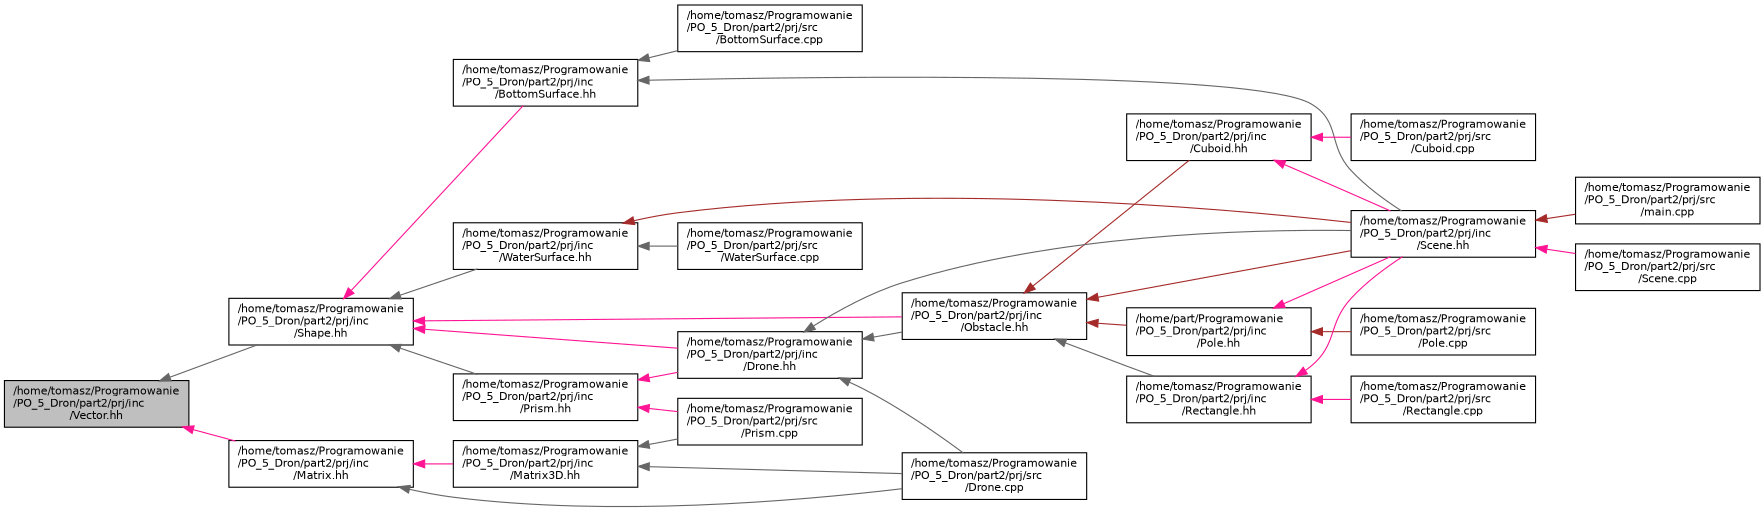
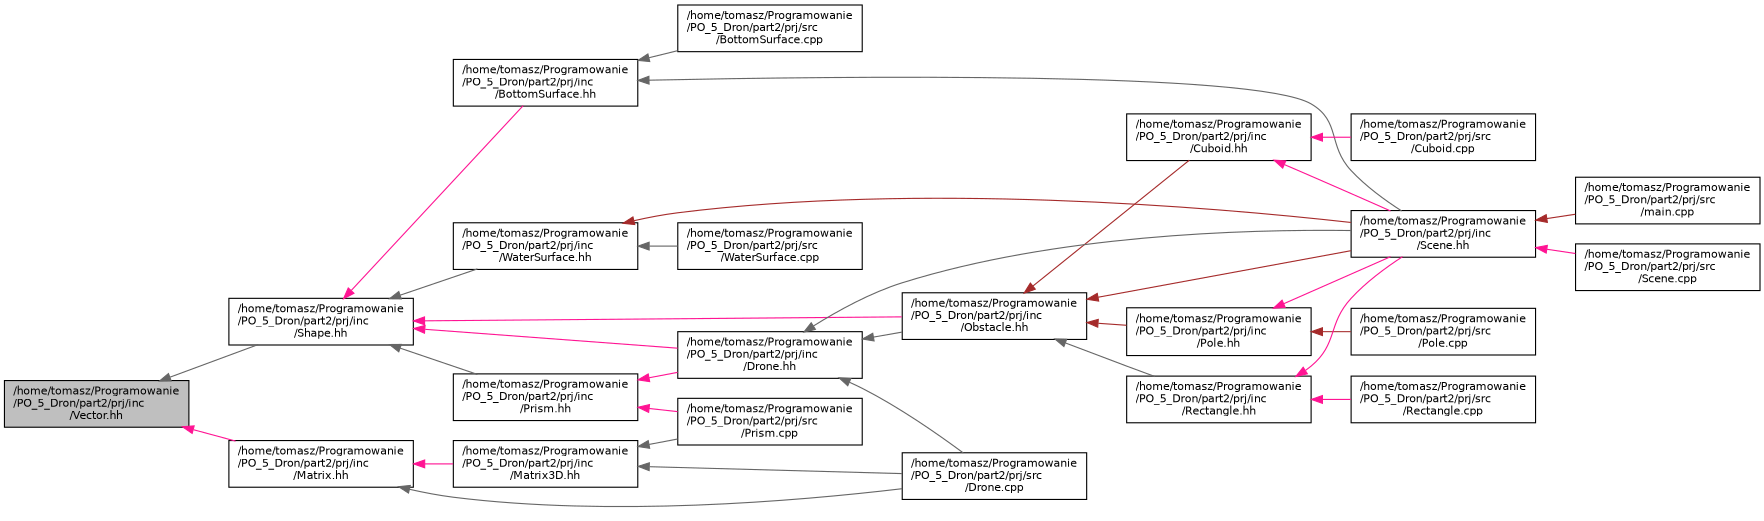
node "/home/part/Programowanie /PO_5_Dron/part2/prj/inc /Pole.hh": label "/home/part/Programowanie /PO_5_Dron/part2/prj/inc /Pole.hh" -> "/home/tomasz/Programowanie /PO_5_Dron/part2/prj/inc /Pole.hh"
